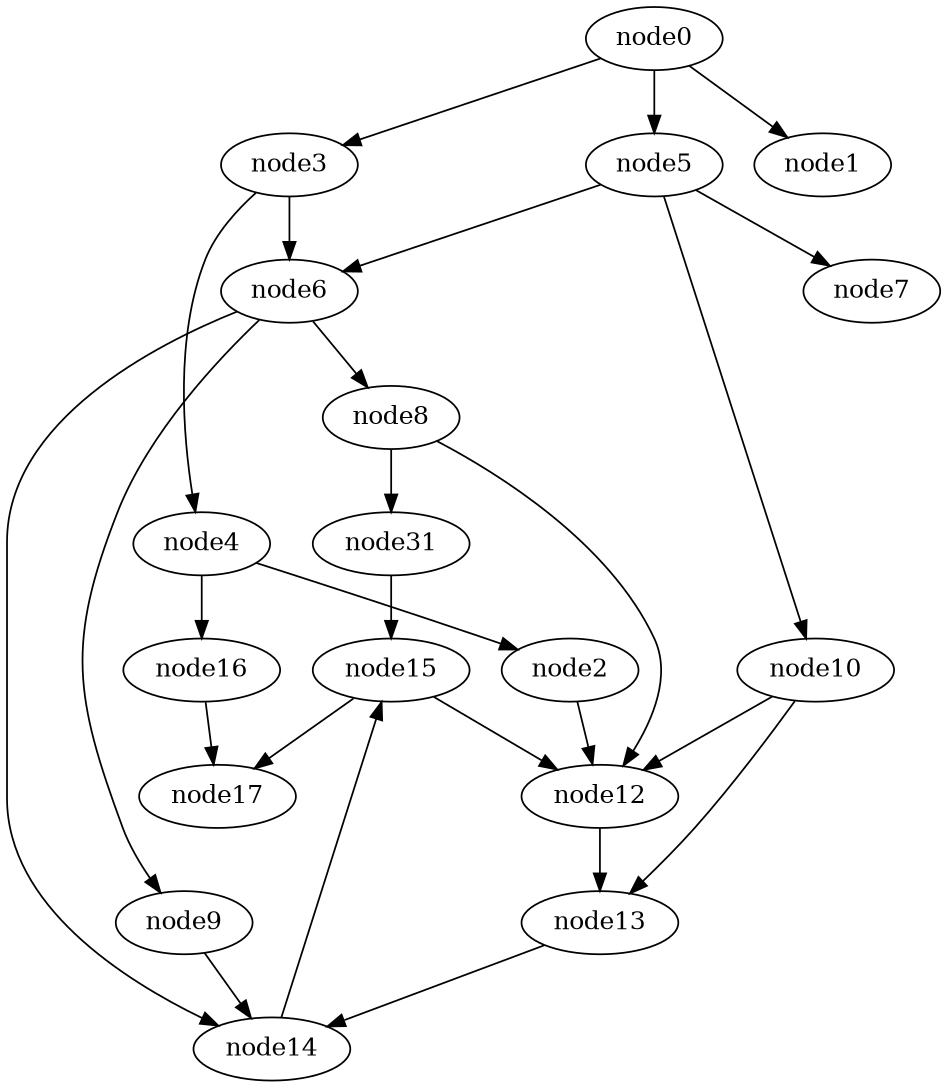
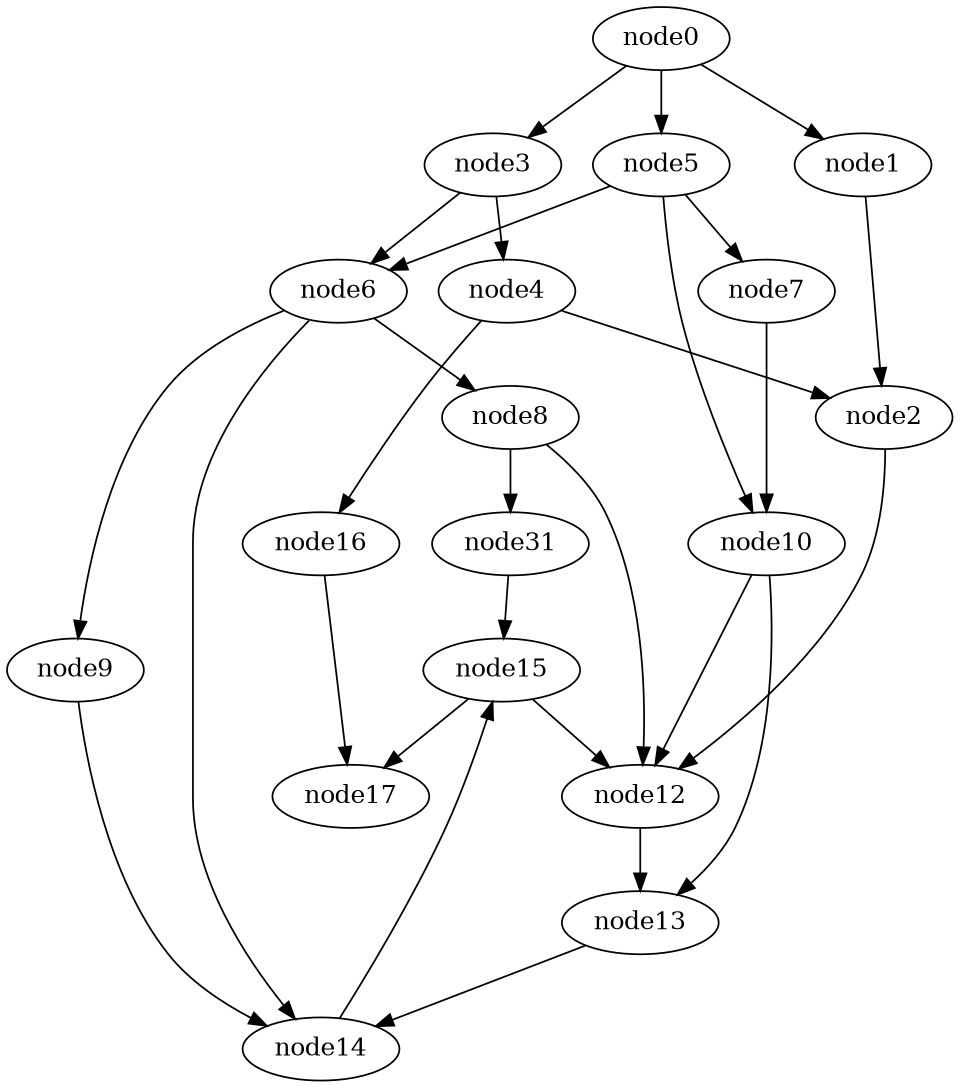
edge "node1" -> "node2": added
edge "node7" -> "node10": added
